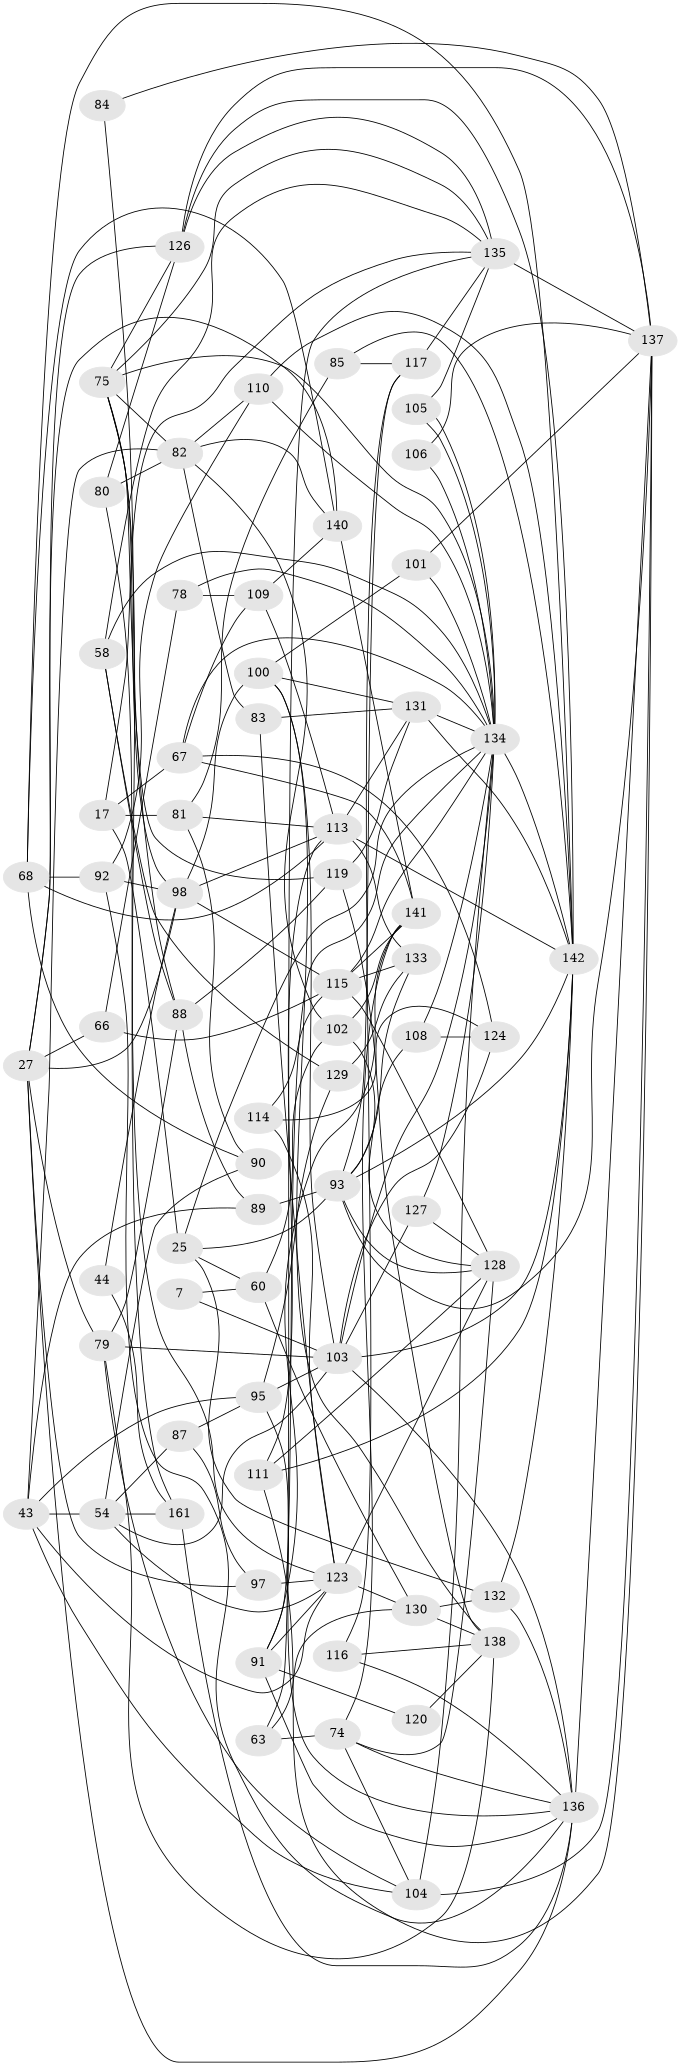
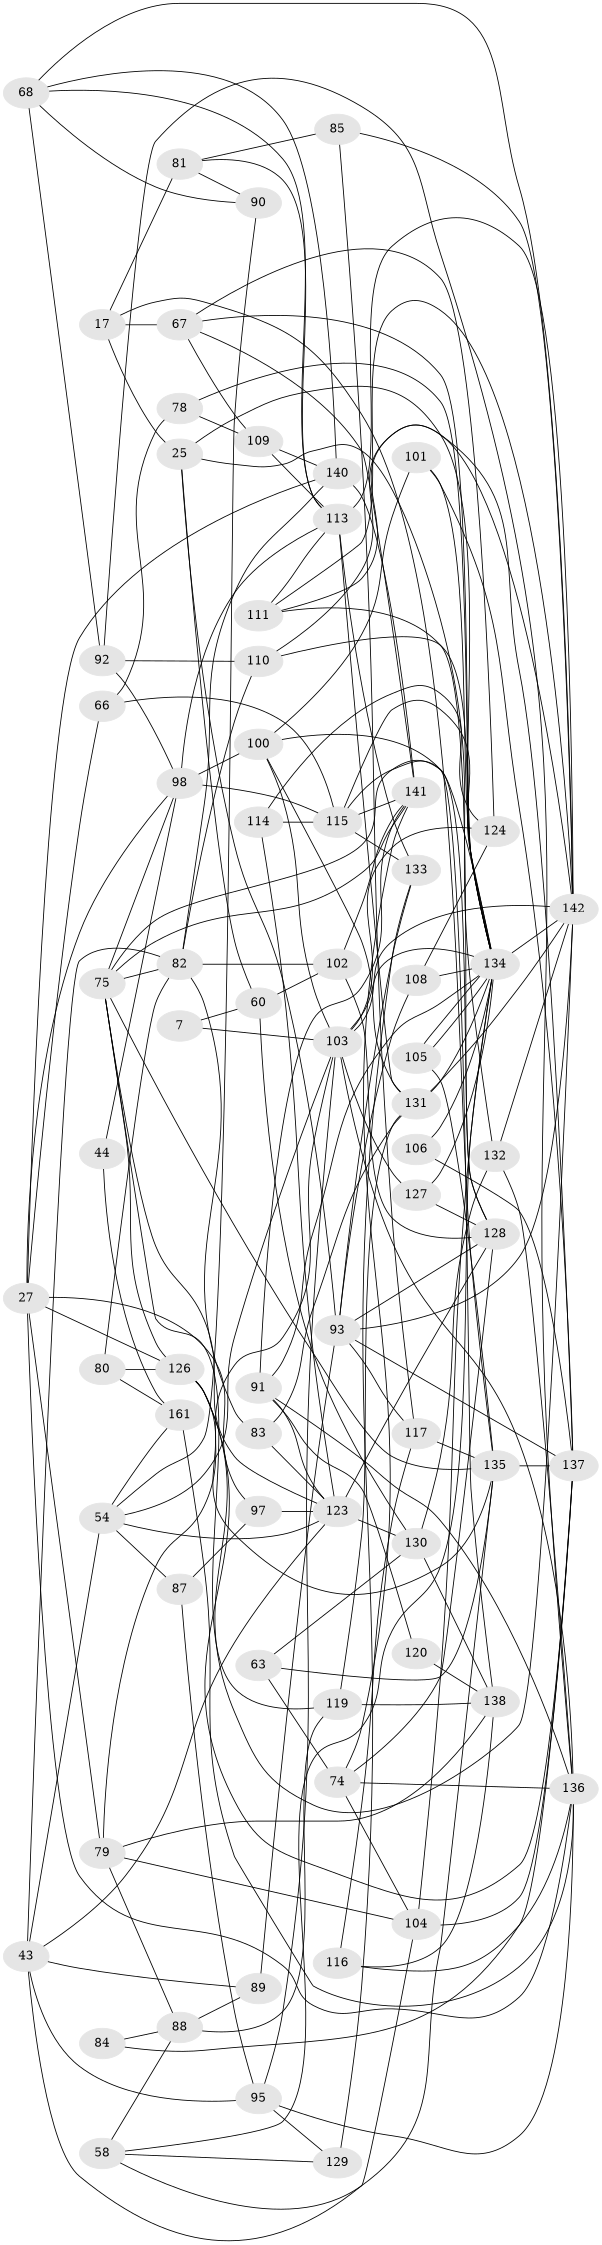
edge "141" -- "75": added
edge "137" -- "136": removed
